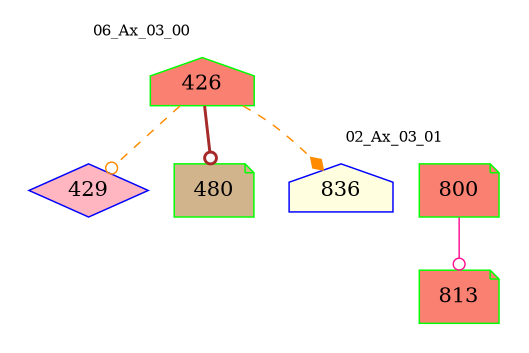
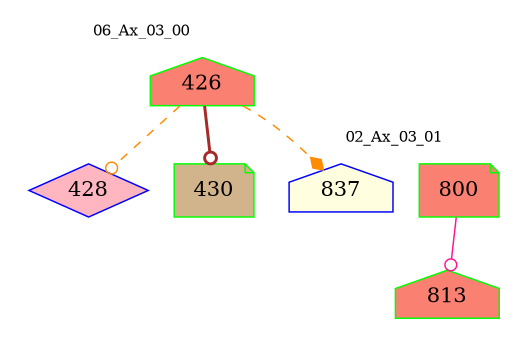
node "429": label "429" -> "428"
node "480": label "480" -> "430"
node "836": label "836" -> "837"
node "813": shape note -> house
